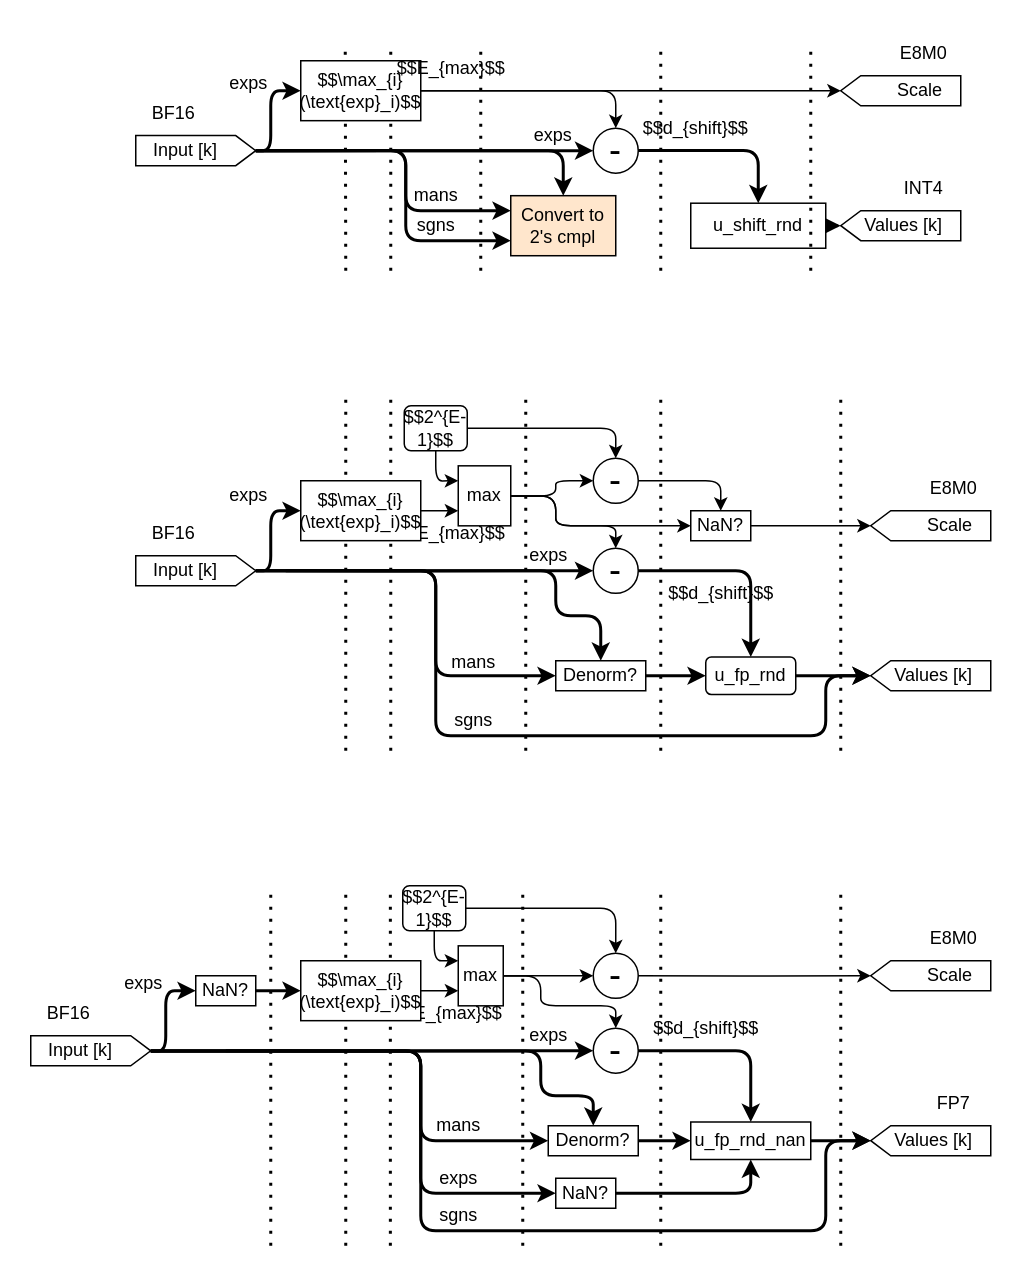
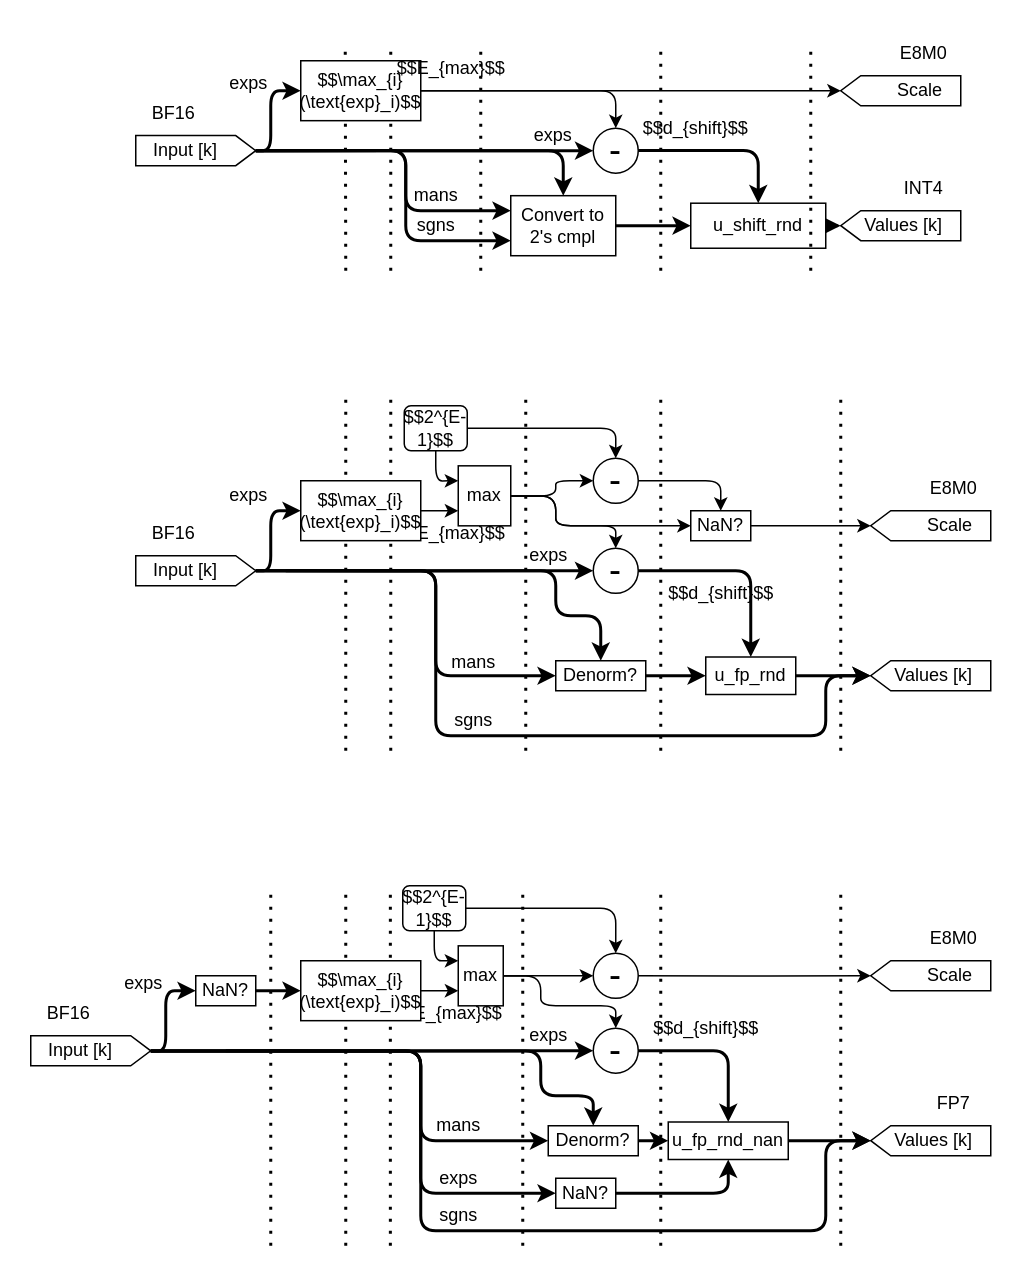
node "Convert to 2's cmpl": fillcolor #ffe6cc -> #ffffff
edge "Convert to 2's cmpl" -> "u_shift_rnd": added
node "u_fp_rnd": shape rounded rectangle -> rectangle
node "u_fp_rnd_nan": moved (751, 1141) -> (728, 1141)
